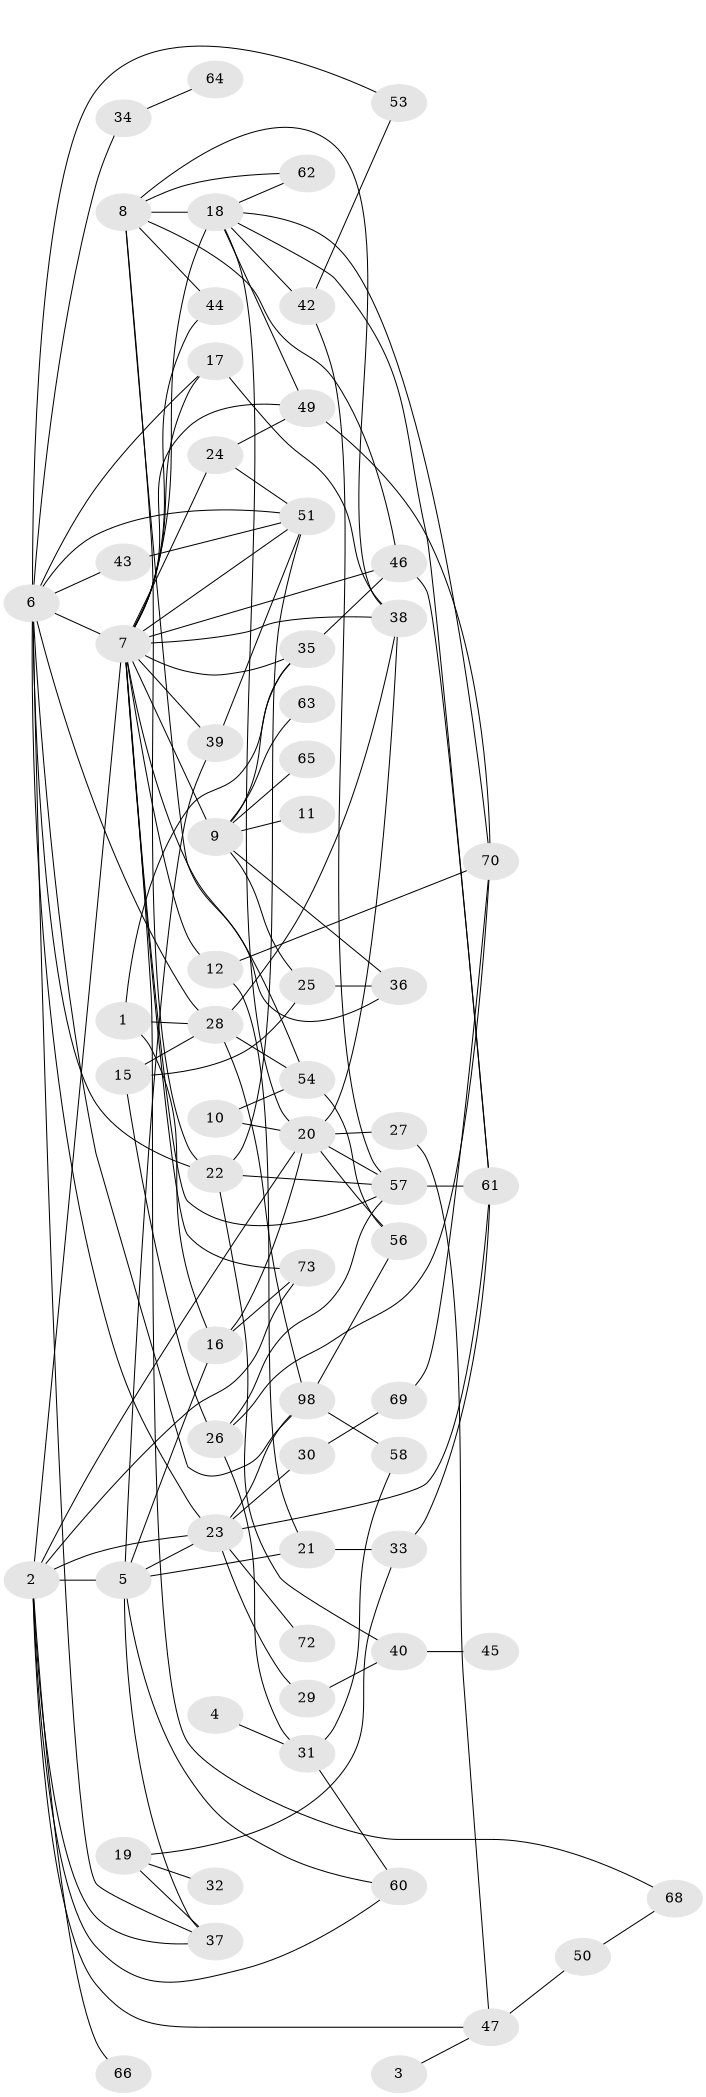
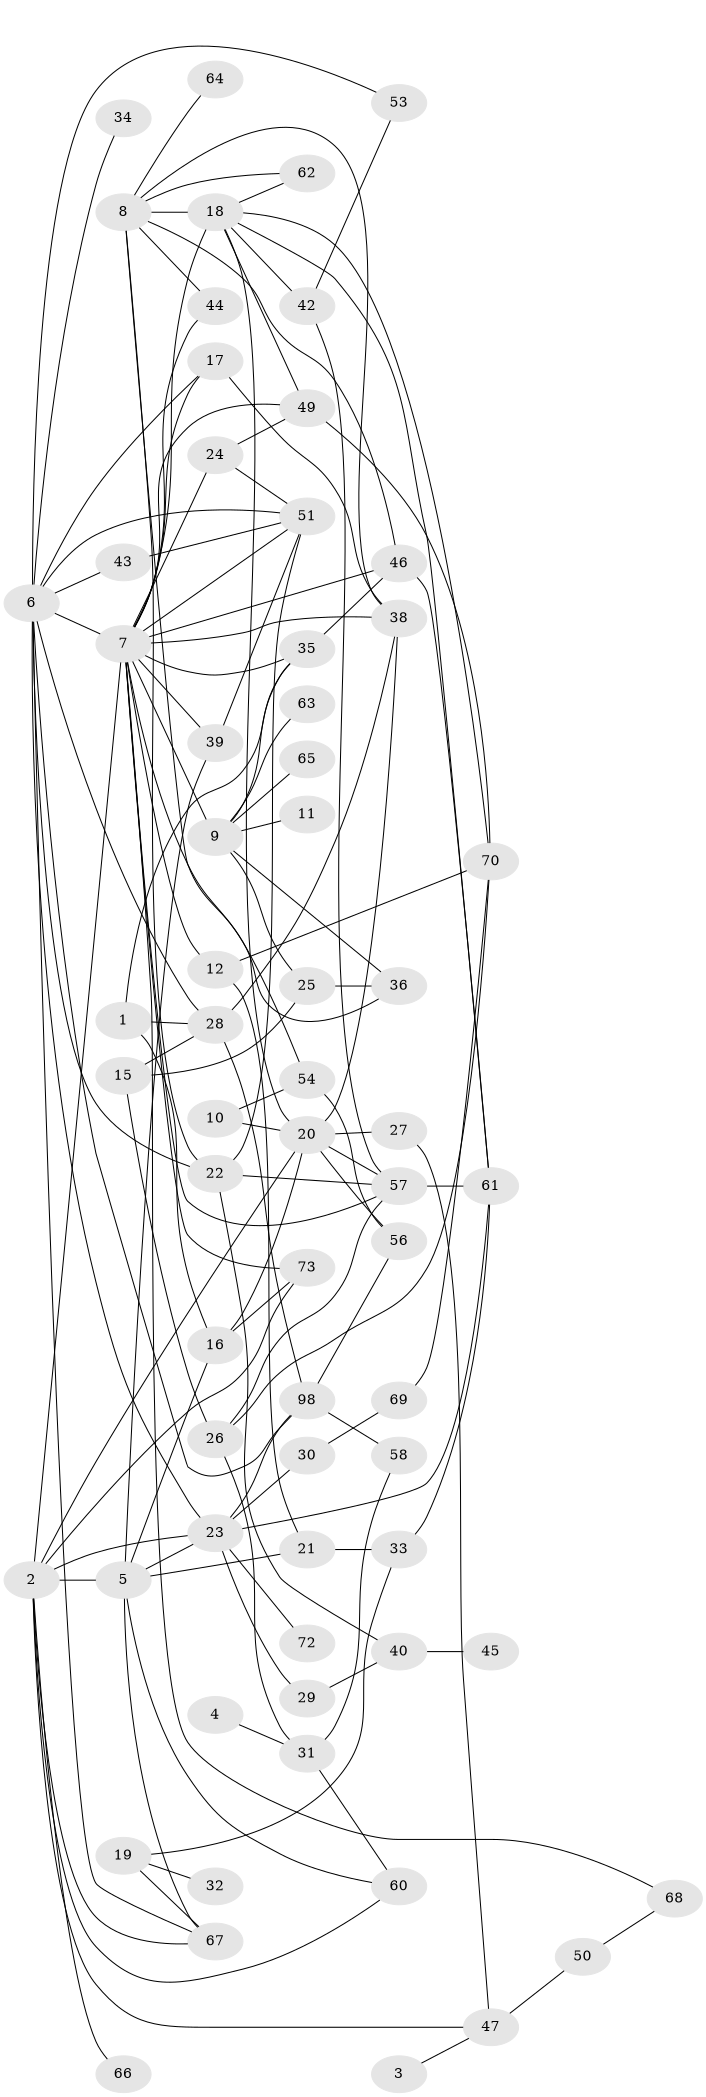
edge "64" -- "34": now "64" -- "8"
edge "28" -- "54": removed
node "37": label "37" -> "67"
